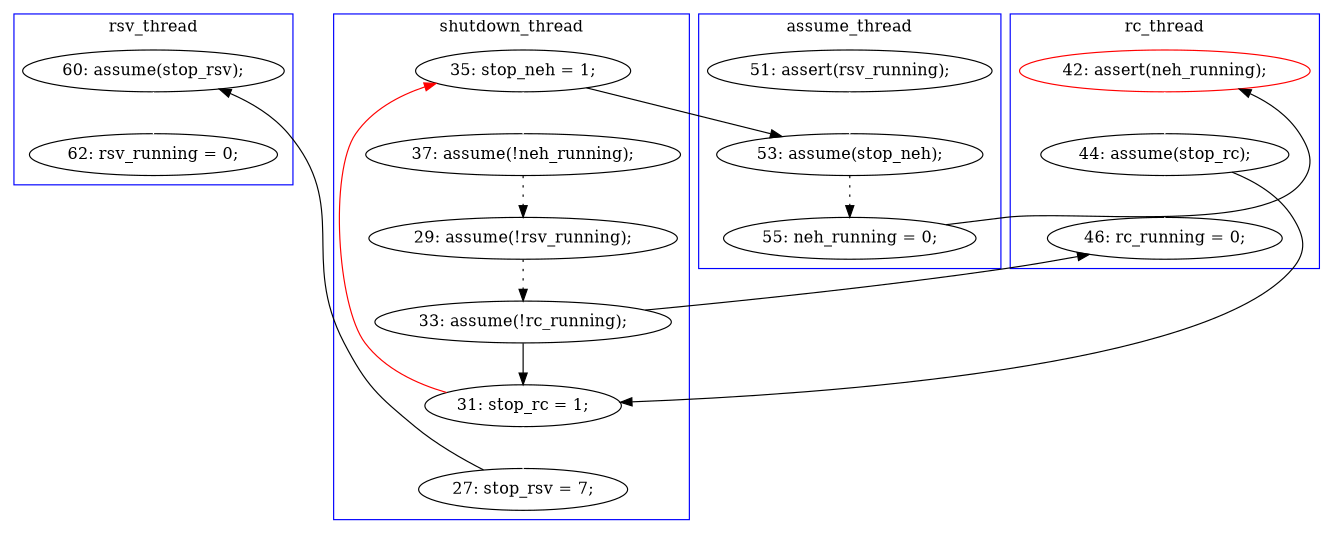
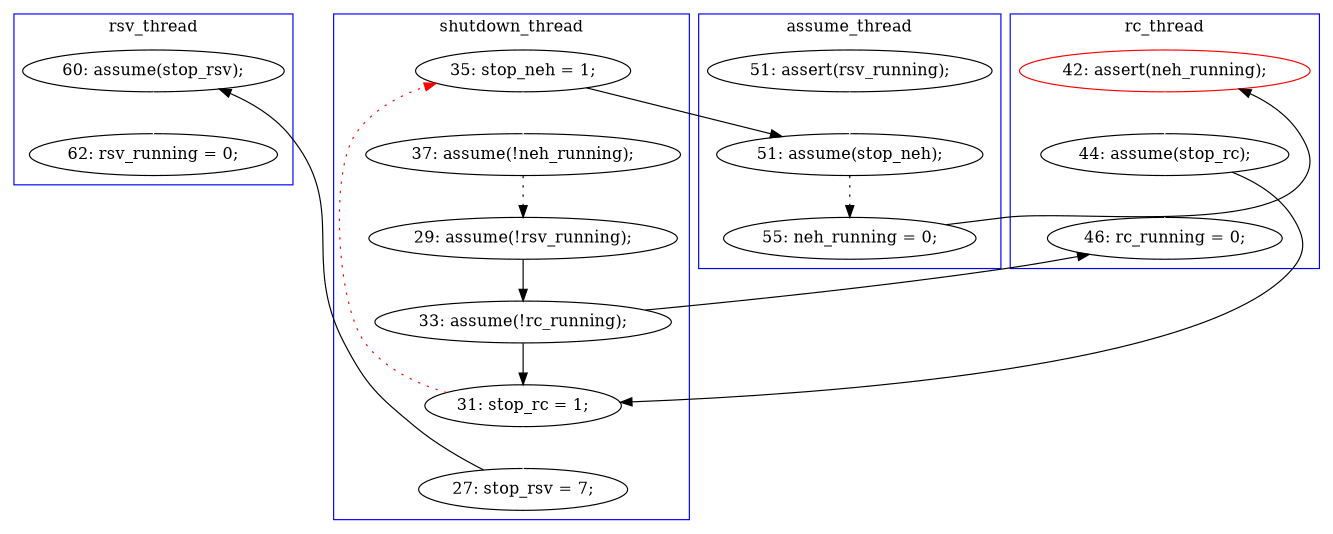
node "53: assume(stop_neh);": label "53: assume(stop_neh);" -> "51: assume(stop_neh);"
edge "31: stop_rc = 1;" -> "35: stop_neh = 1;": style solid -> dotted
edge "29: assume(!rsv_running);" -> "33: assume(!rc_running);": style dotted -> solid
